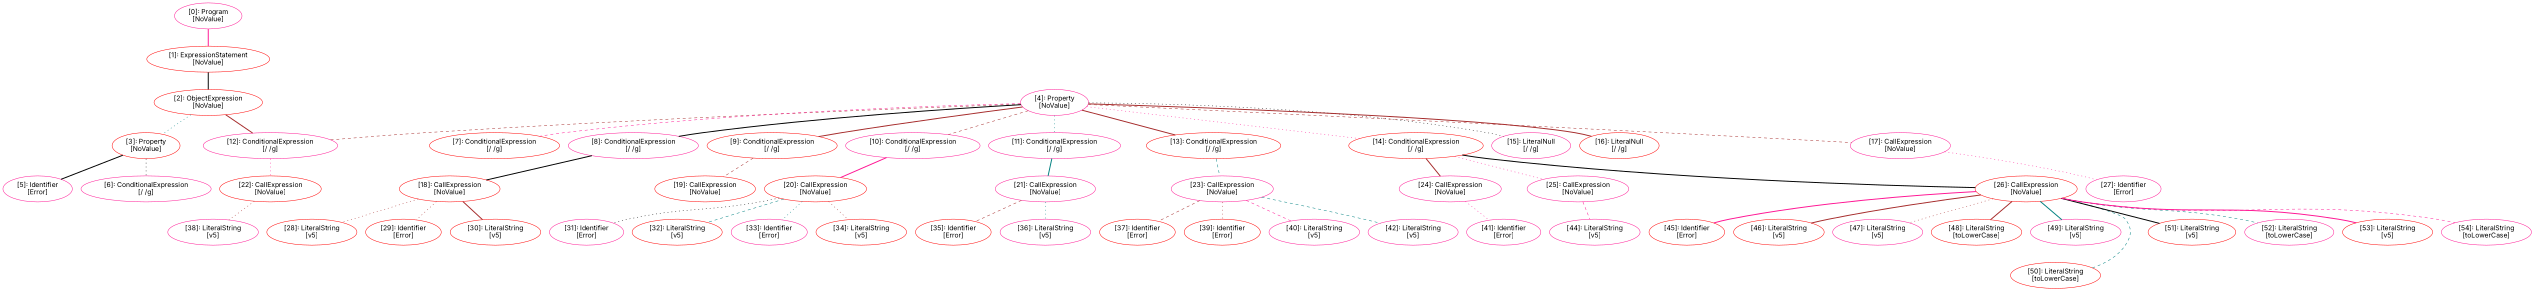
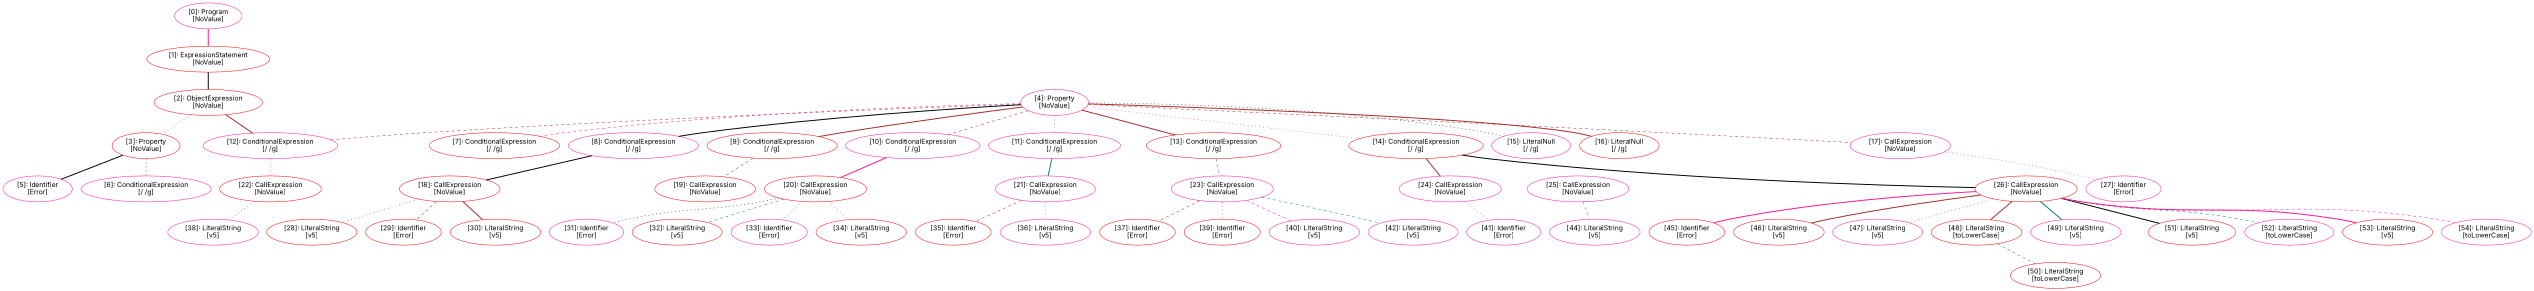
edge "[14]: ConditionalExpression [/ /g]" -- "[25]: CallExpression [NoValue]": removed
edge "[18]: CallExpression [NoValue]" -- "[29]: Identifier [Error]": style dotted -> dashed
edge "[26]: CallExpression [NoValue]" -- "[50]: LiteralString [toLowerCase]": now "[48]: LiteralString [toLowerCase]" -- "[50]: LiteralString [toLowerCase]"
